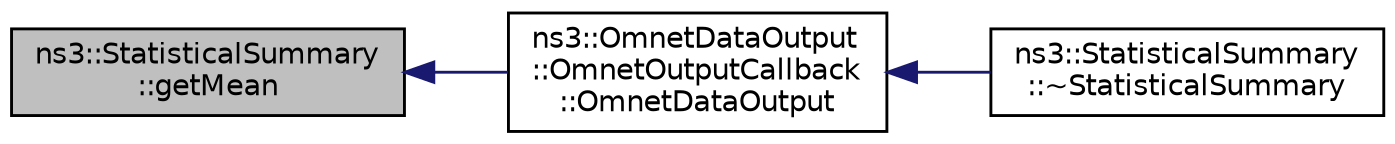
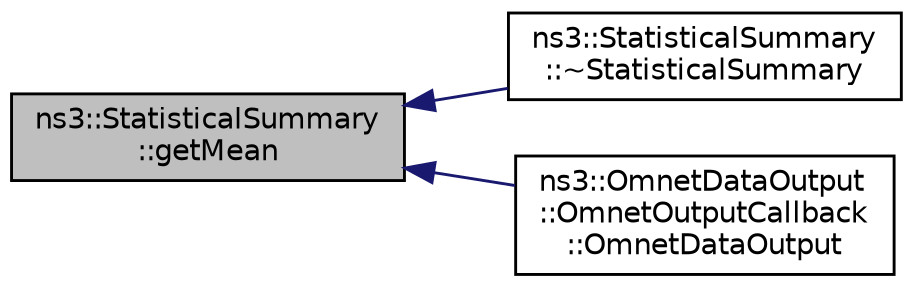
edge "ns3::StatisticalSummary ::~StatisticalSummary" -> "ns3::OmnetDataOutput ::OmnetOutputCallback ::OmnetDataOutput": now "ns3::StatisticalSummary ::~StatisticalSummary" -> "ns3::StatisticalSummary ::getMean"
